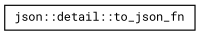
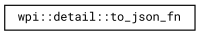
node "json::detail::to_json_fn": label "json::detail::to_json_fn" -> "wpi::detail::to_json_fn"
